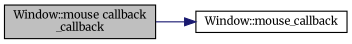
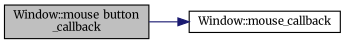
node "Window::mouse_callback _callback": label "Window::mouse_callback _callback" -> "Window::mouse_button _callback"
